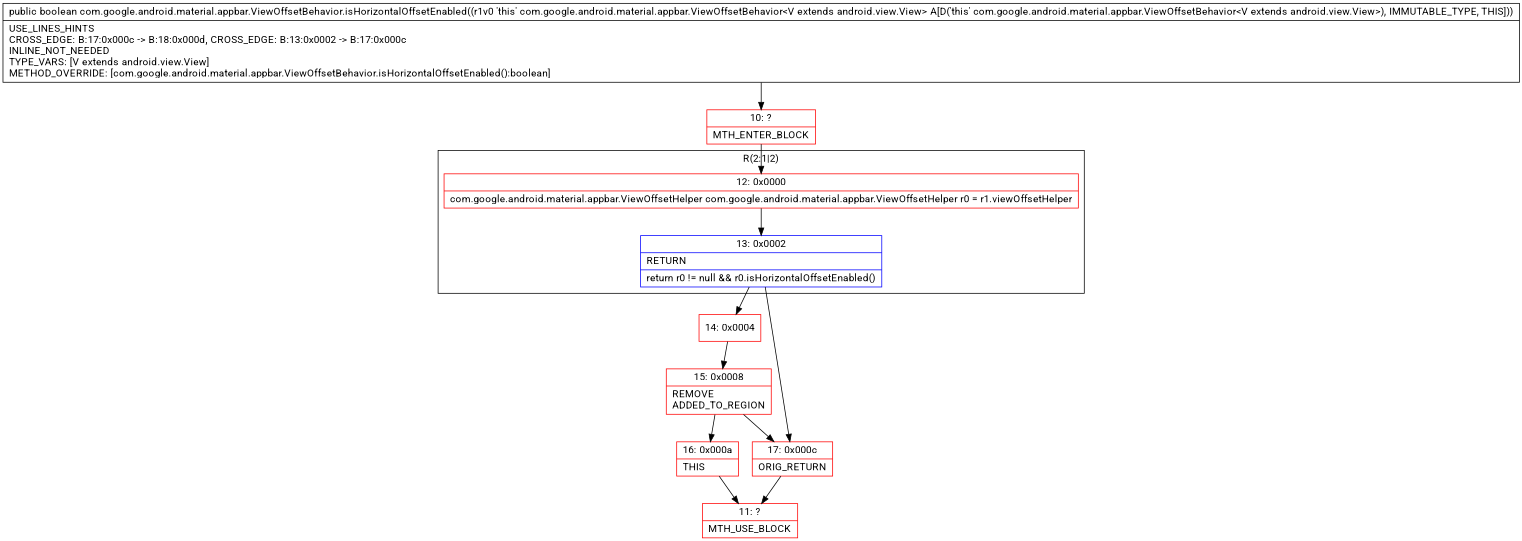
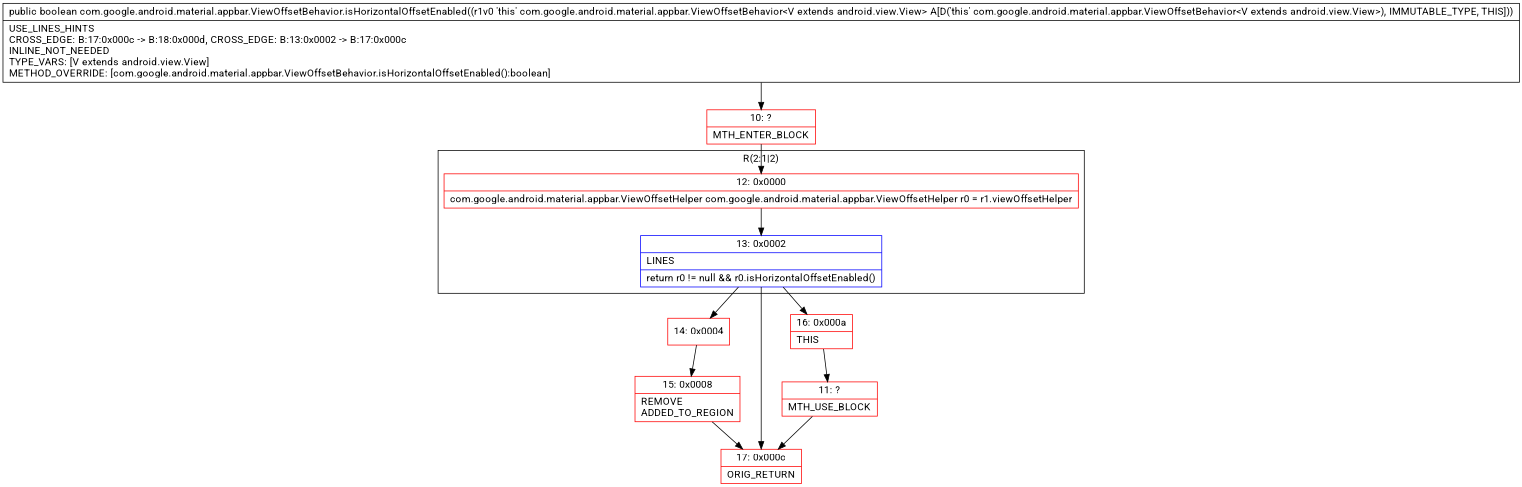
node "13: 0x0002": text "RETURN" -> "LINES"
edge "15: 0x0008" -> "16: 0x000a": now "13: 0x0002" -> "16: 0x000a"
edge "17: 0x000c" -> "11: ?": reversed
